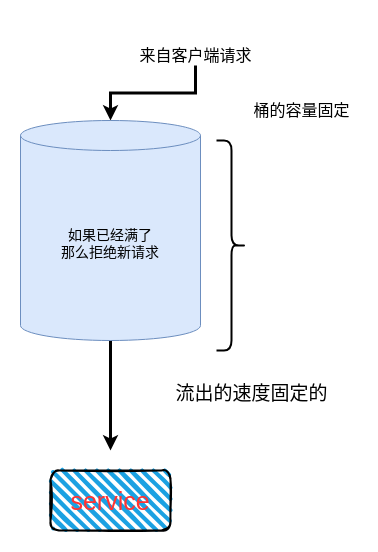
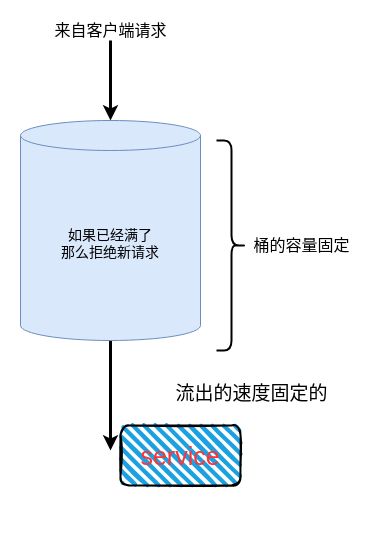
node "来自客户端请求": moved (196, 56) -> (111, 31)
node "桶的容量固定": moved (302, 111) -> (302, 246)
node "service": moved (111, 501) -> (181, 456)
